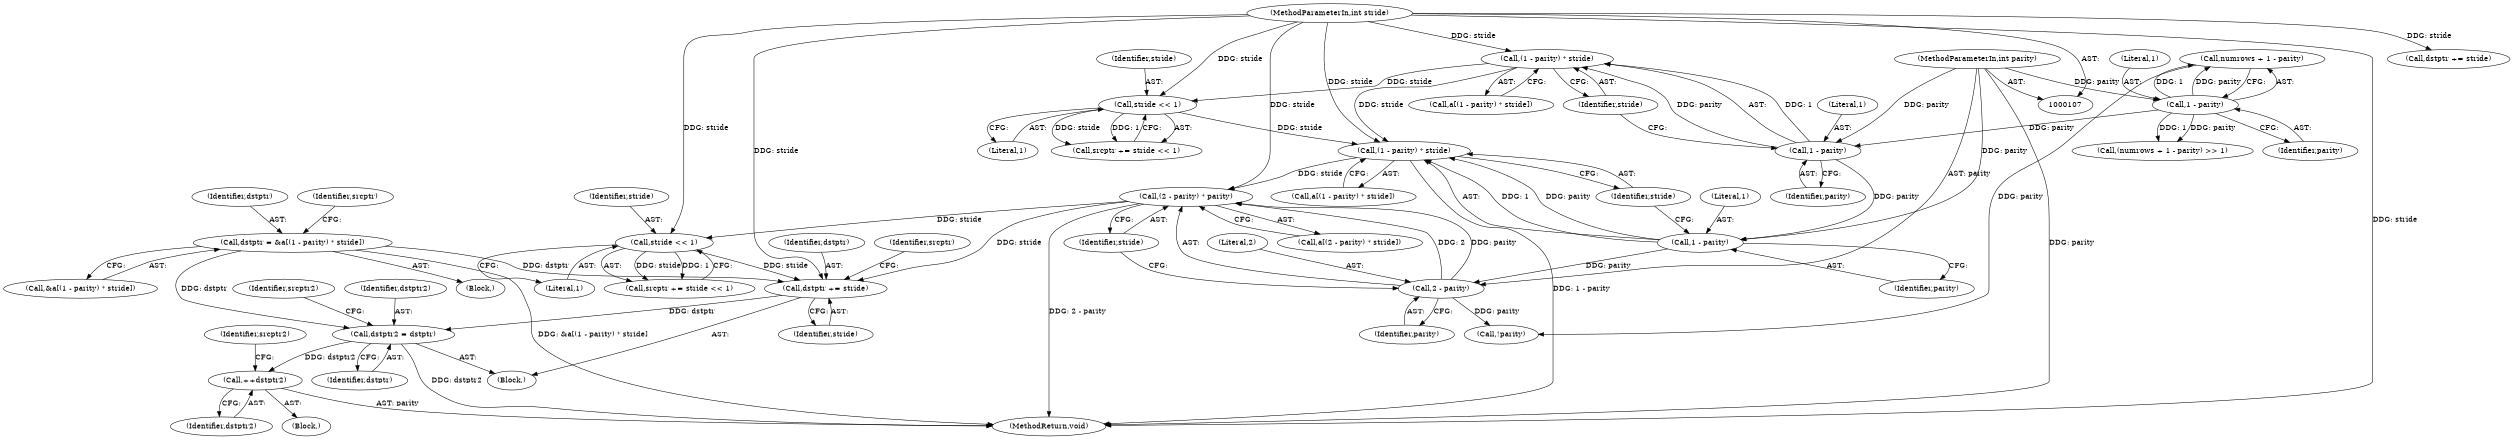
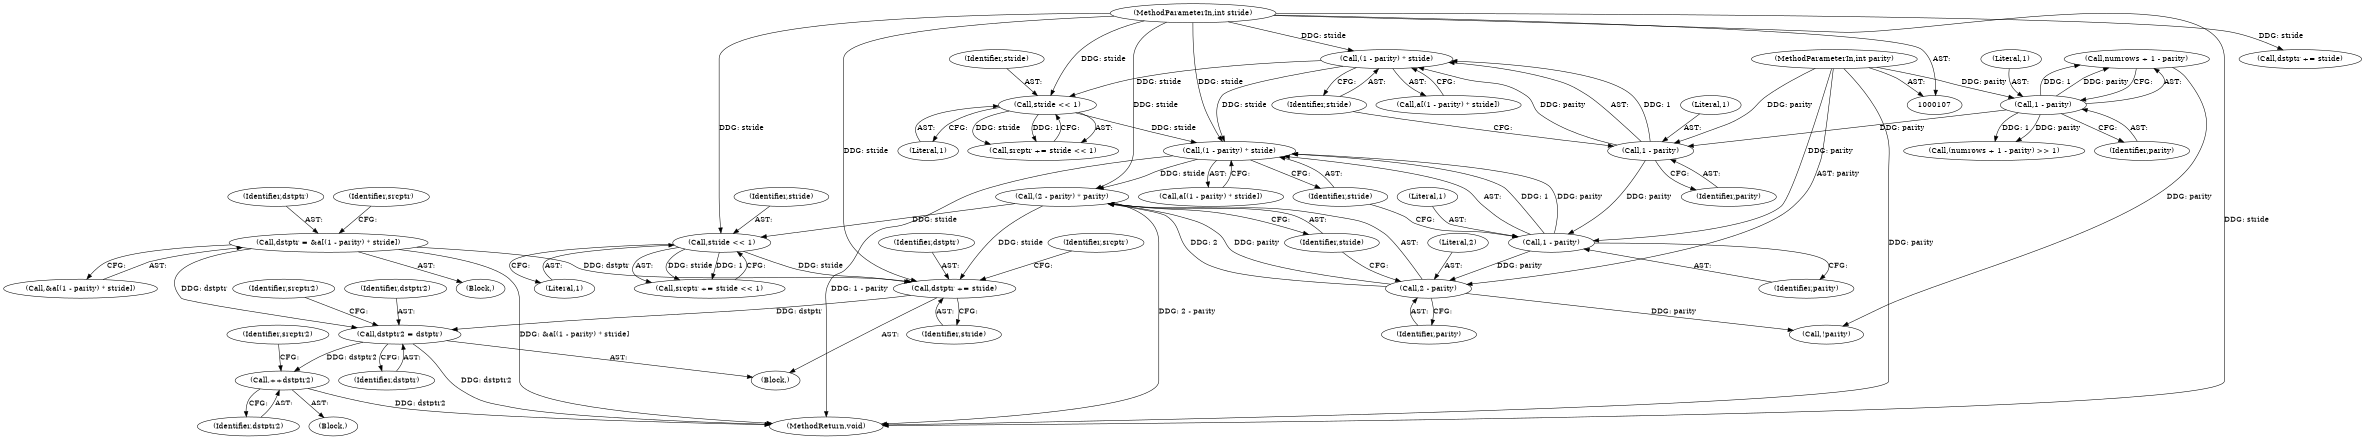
node "(Call,a[(2 - parity) * stride])": removed
edge "(Call,++dstptr2)" -> "(MethodReturn,void)": label "AST: parity" -> "DDG: dstptr2"
